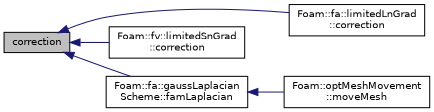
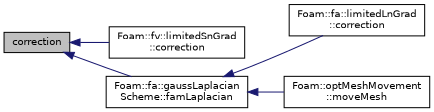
edge "Foam::fa::limitedLnGrad ::correction" -> "correction": now "Foam::fa::limitedLnGrad ::correction" -> "Foam::fa::gaussLaplacian Scheme::famLaplacian"
